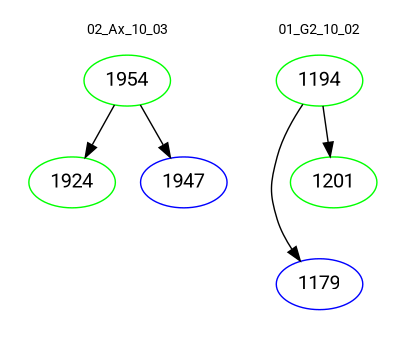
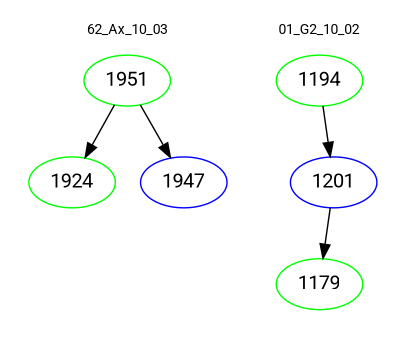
cluster "02_Ax_10_03": label "02_Ax_10_03" -> "62_Ax_10_03"
node "1954": label "1954" -> "1951"
edge "1194" -> "1179": now "1201" -> "1179"
node "1201": color green -> blue
node "1179": color blue -> green
